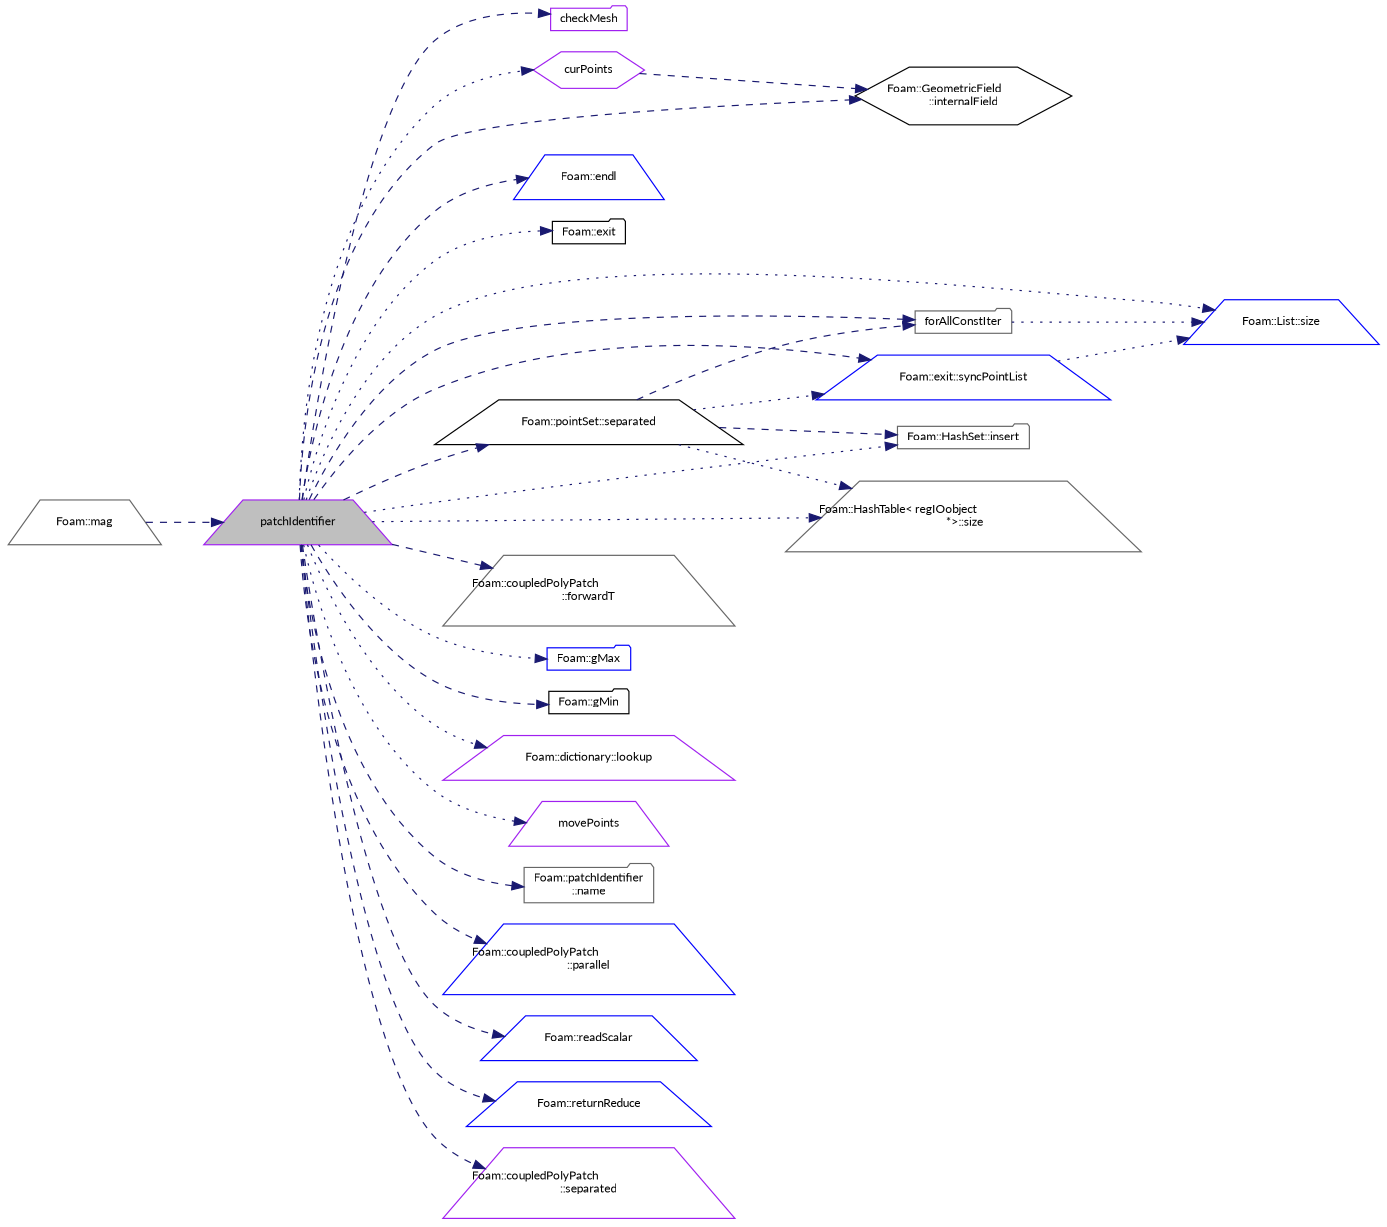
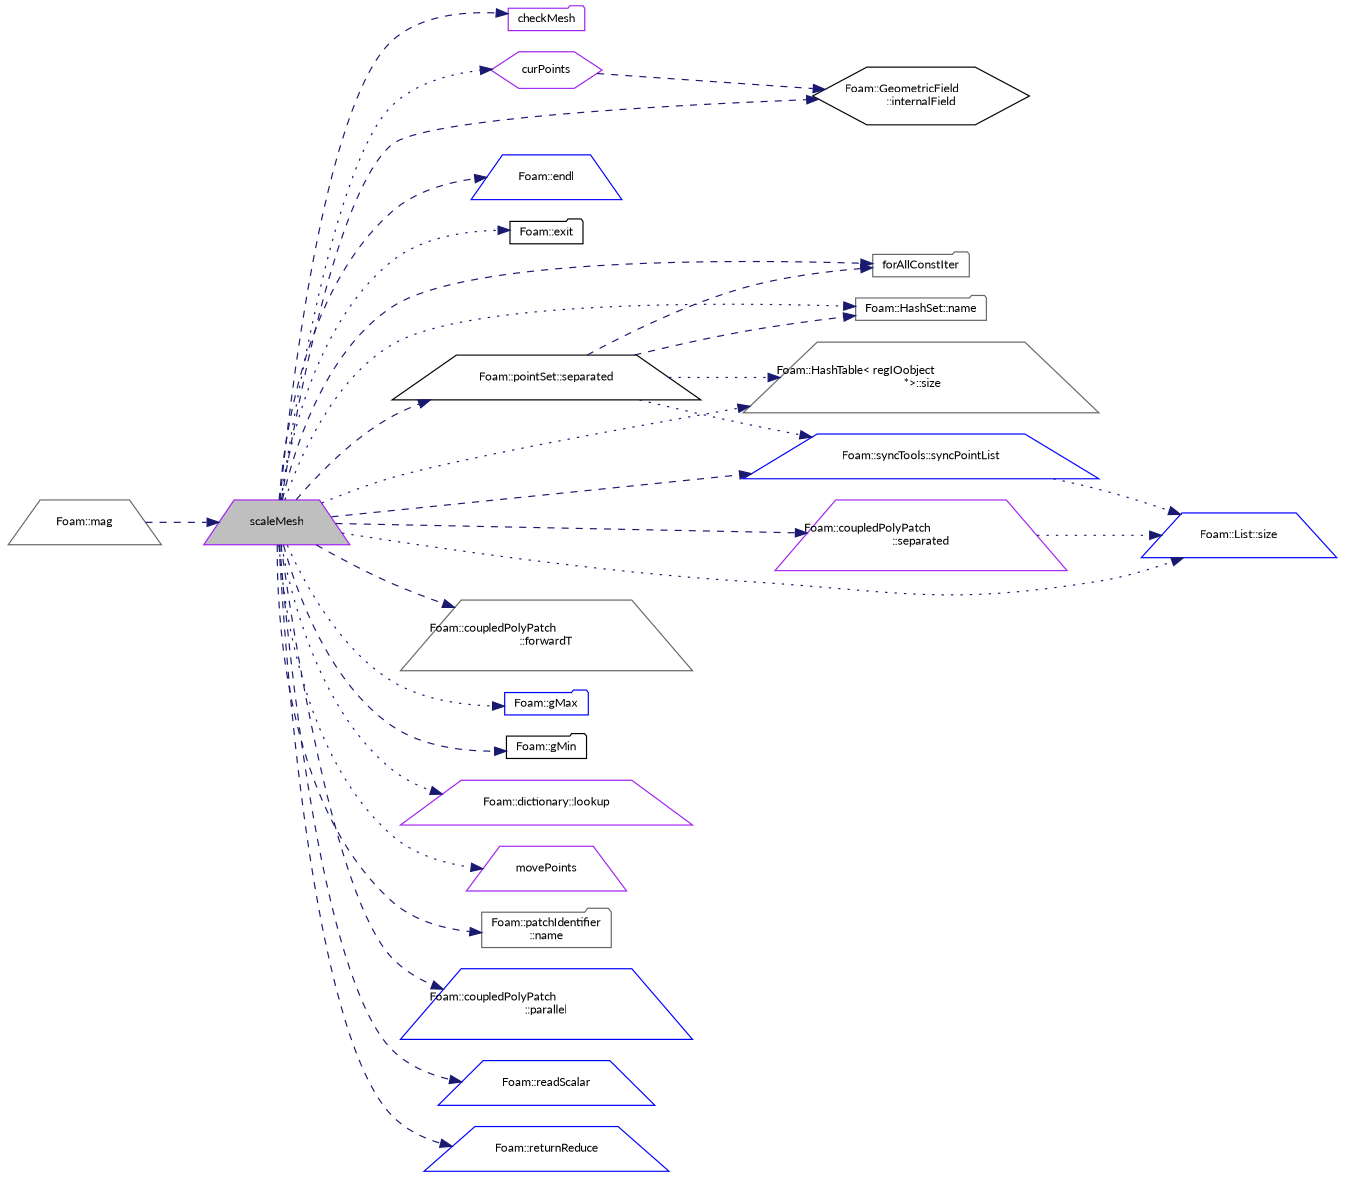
edge "forAllConstIter" -> "Foam::List::size": now "Foam::coupledPolyPatch ::separated" -> "Foam::List::size"
node "Foam::exit::syncPointList": label "Foam::exit::syncPointList" -> "Foam::syncTools::syncPointList"
node "Foam::HashSet::insert": label "Foam::HashSet::insert" -> "Foam::HashSet::name"
node "patchIdentifier": label "patchIdentifier" -> "scaleMesh"
